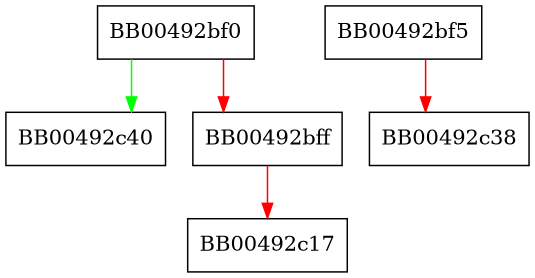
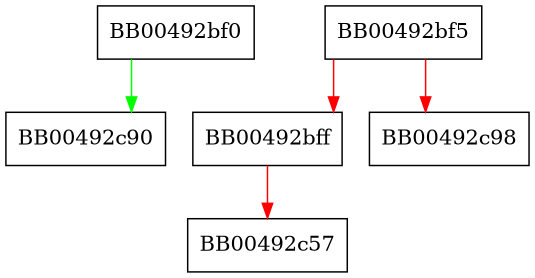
edge "BB00492bf0" -> "BB00492bff": now "BB00492bf5" -> "BB00492bff"
node "BB00492c40": label "BB00492c40" -> "BB00492c90"
node "BB00492c38": label "BB00492c38" -> "BB00492c98"
node "BB00492c17": label "BB00492c17" -> "BB00492c57"
